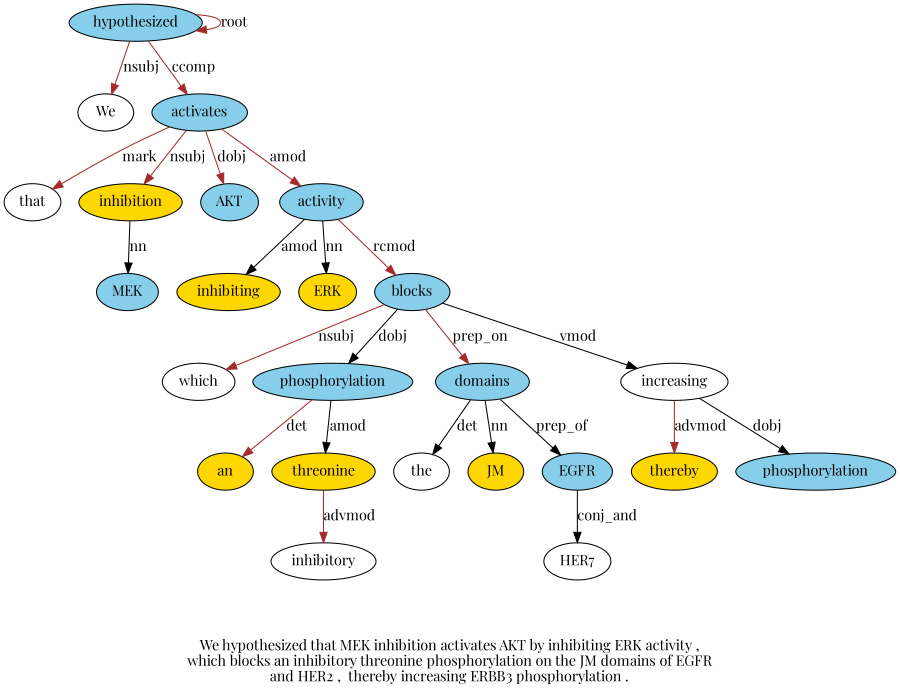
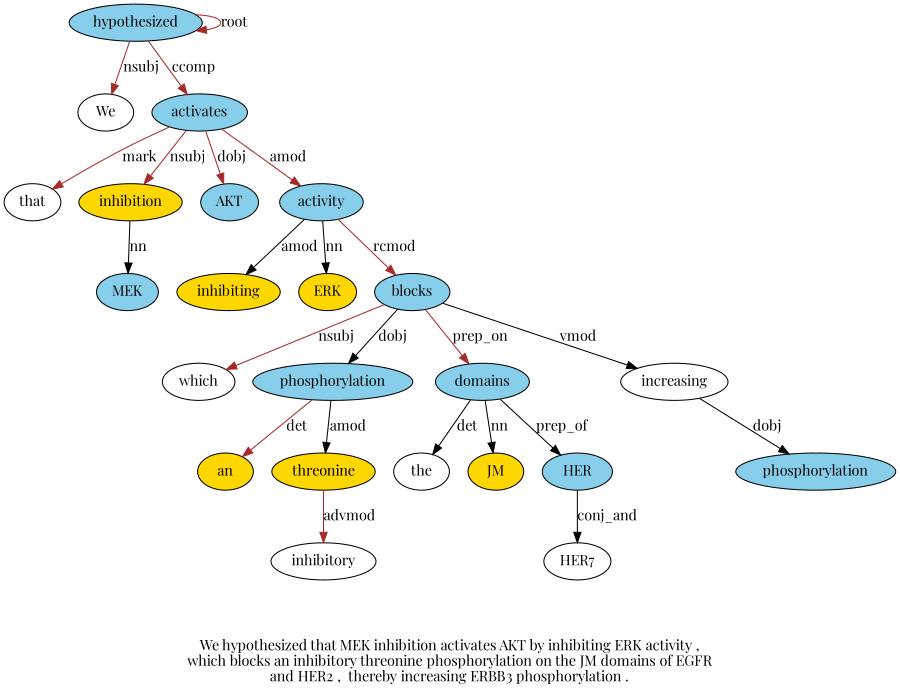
node "EGFR": label "EGFR" -> "HER"
node "thereby": removed
